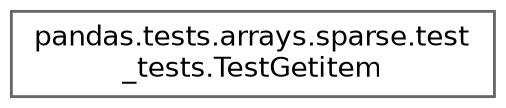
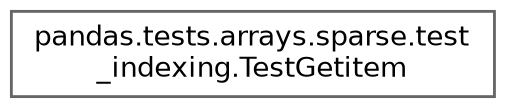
node "pandas.tests.arrays.sparse.test _tests.TestGetitem": label "pandas.tests.arrays.sparse.test _tests.TestGetitem" -> "pandas.tests.arrays.sparse.test _indexing.TestGetitem"
